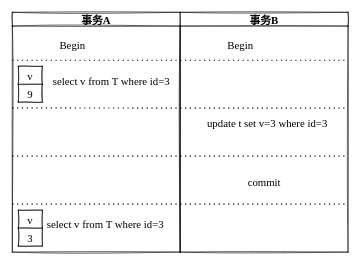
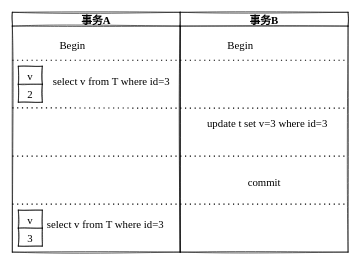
node "9": label "9" -> "2"
